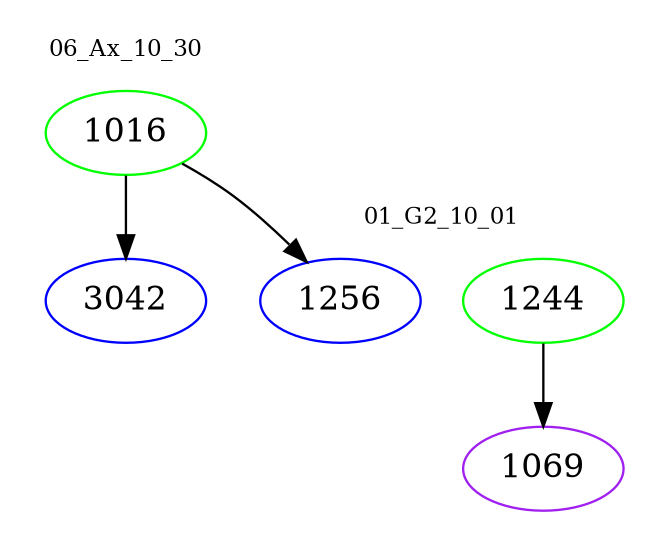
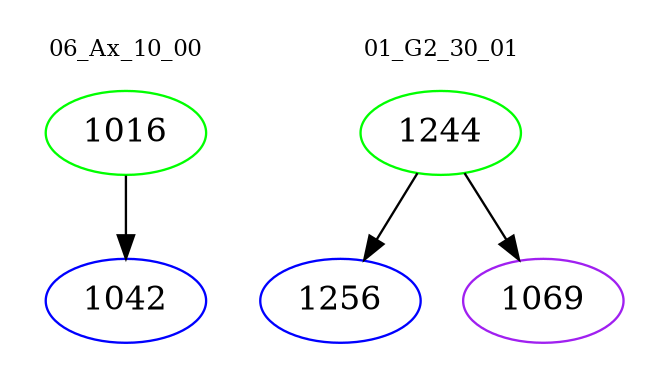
cluster "06_Ax_10_30": label "06_Ax_10_30" -> "06_Ax_10_00"
edge "1016" -> "1256": now "1244" -> "1256"
cluster "01_G2_10_01": label "01_G2_10_01" -> "01_G2_30_01"
node "3042": label "3042" -> "1042"
